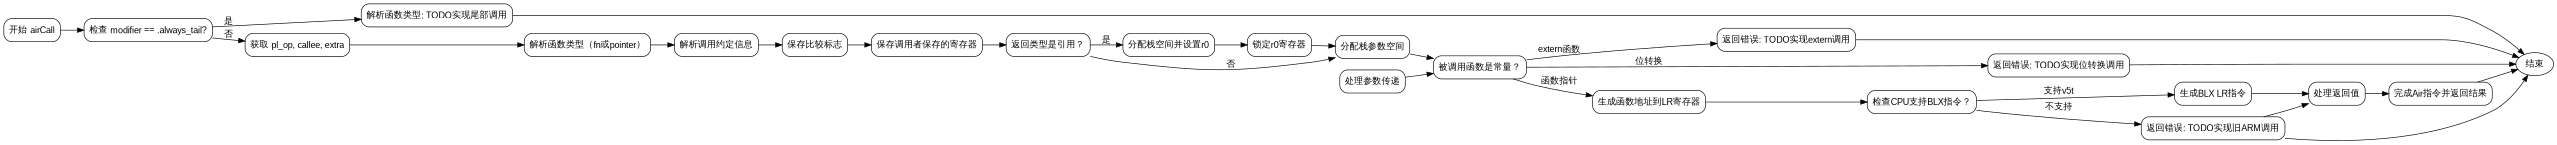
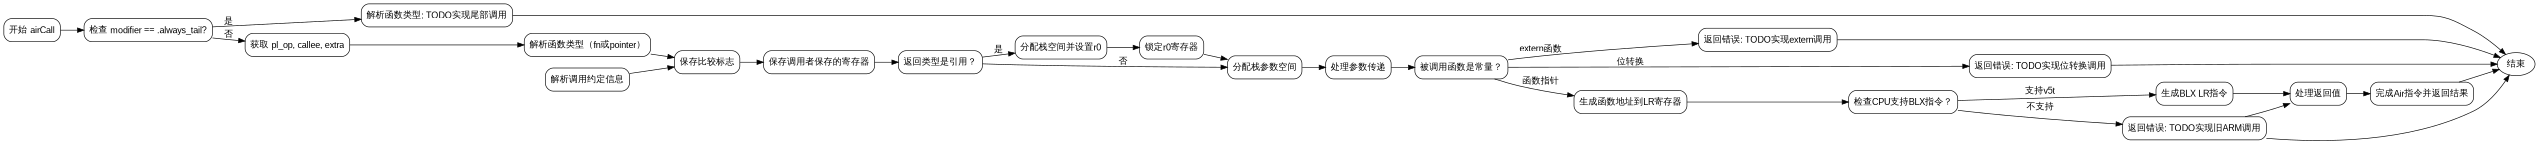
edge "解析函数类型（fn或pointer）" -> "解析调用约定信息": now "解析函数类型（fn或pointer）" -> "保存比较标志"
edge "分配栈参数空间" -> "被调用函数是常量？": now "分配栈参数空间" -> "处理参数传递"
